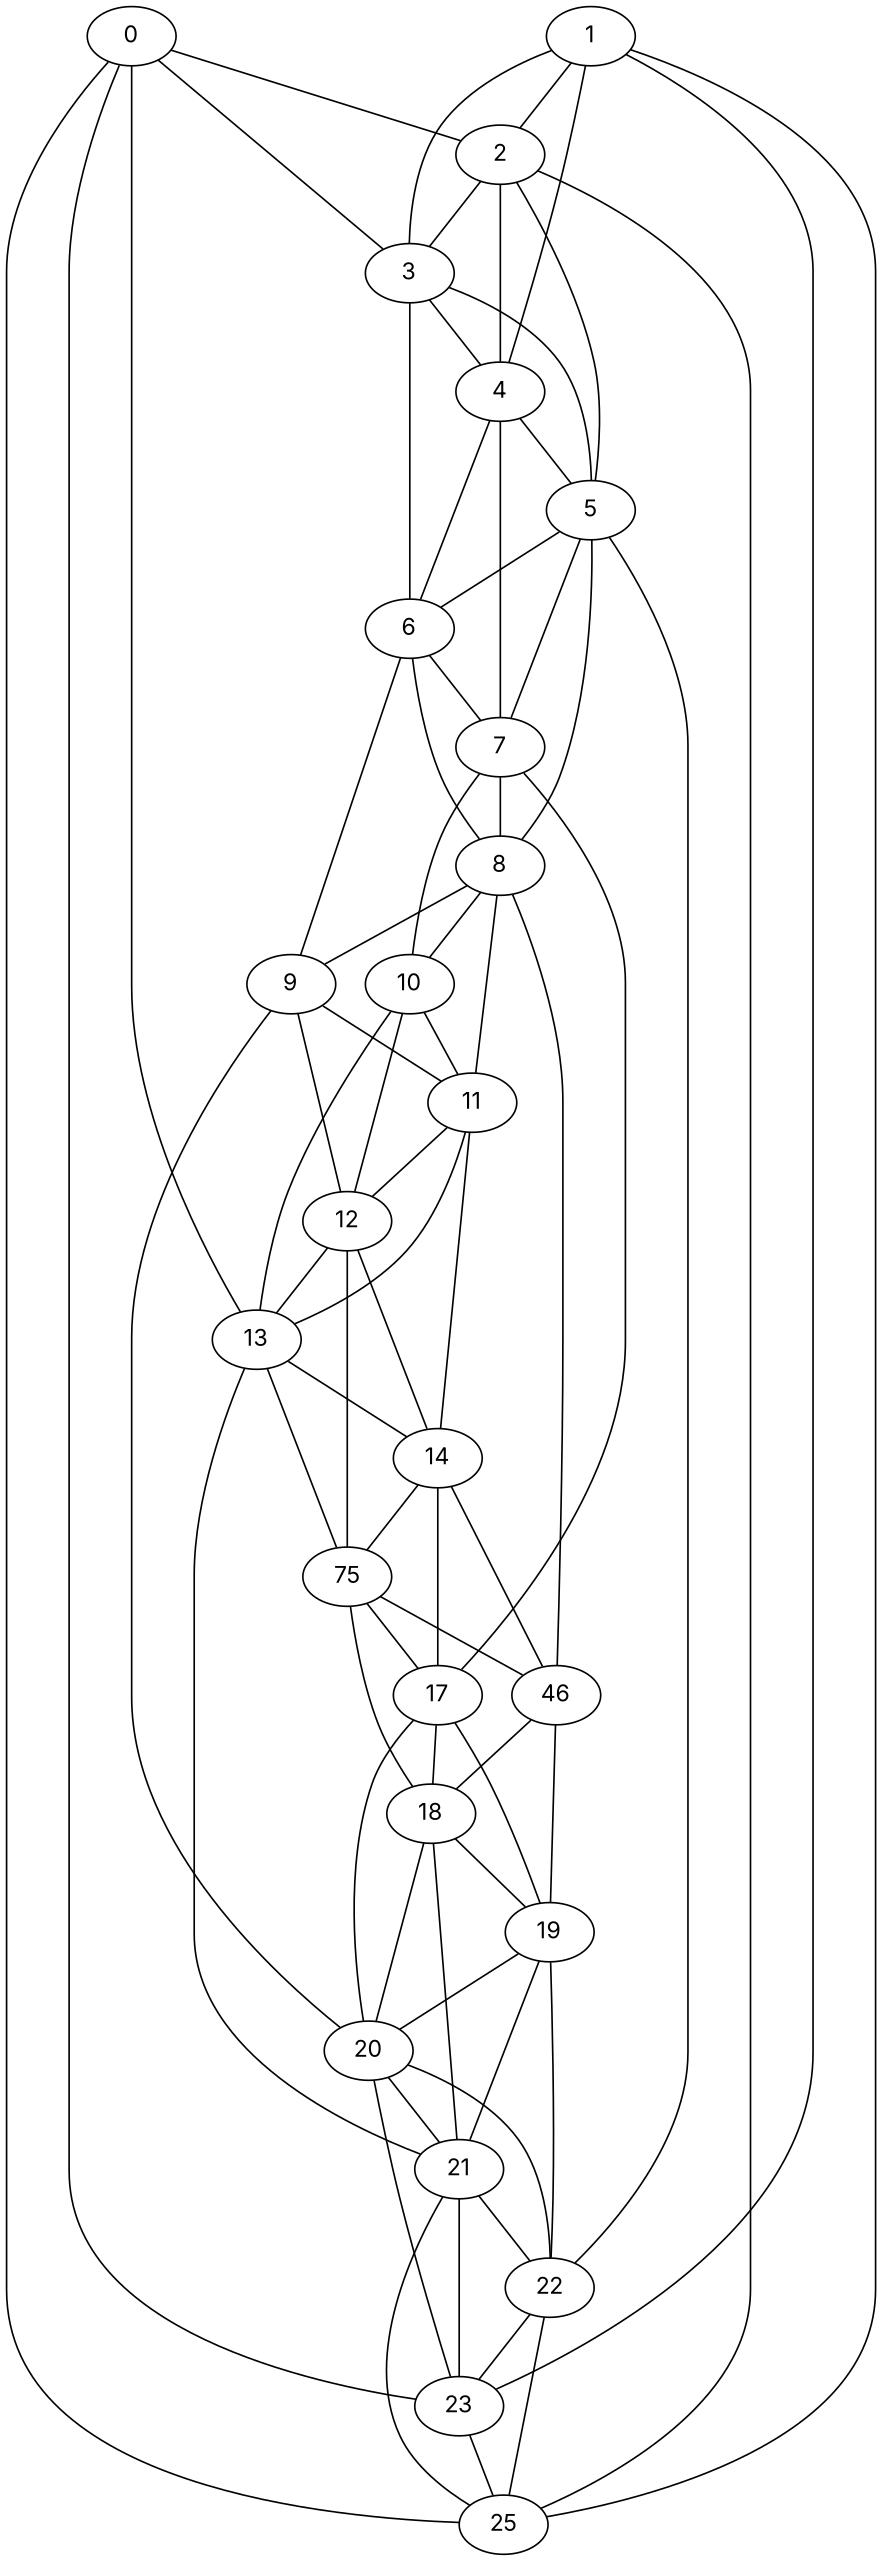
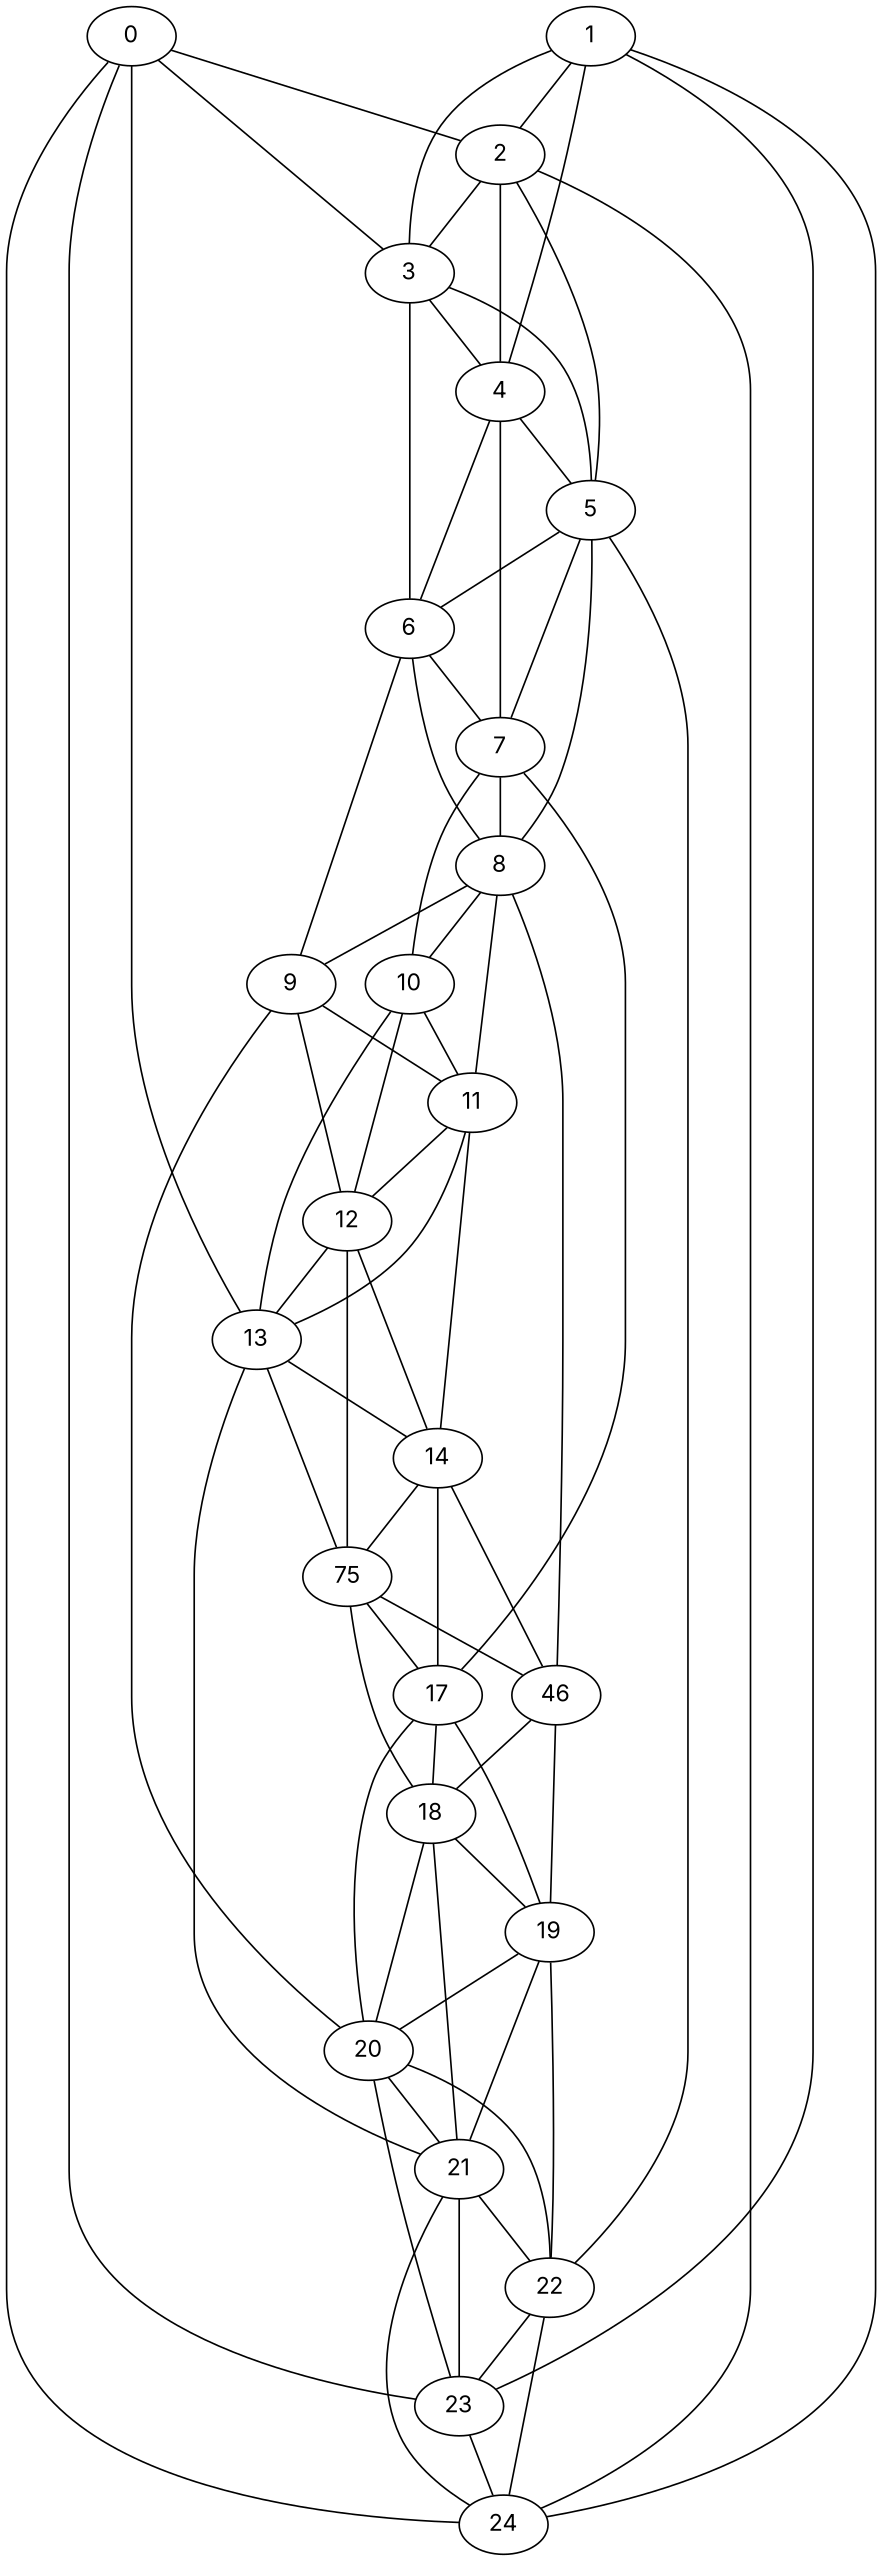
node "25": label "25" -> "24"
